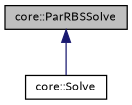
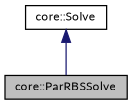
edge "core::Solve" -> "core::ParRBSSolve": reversed
